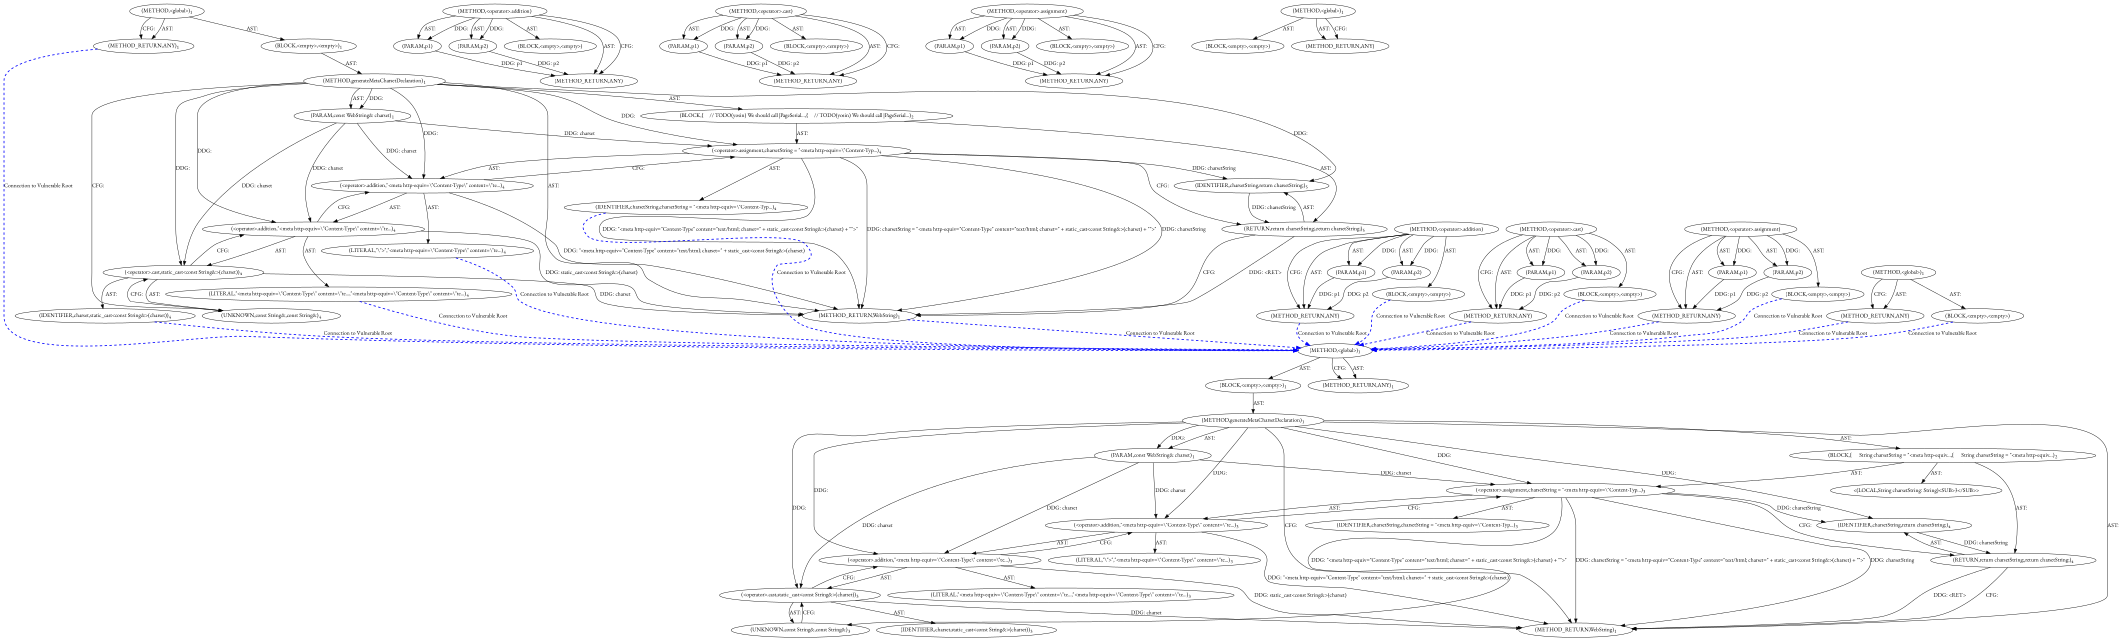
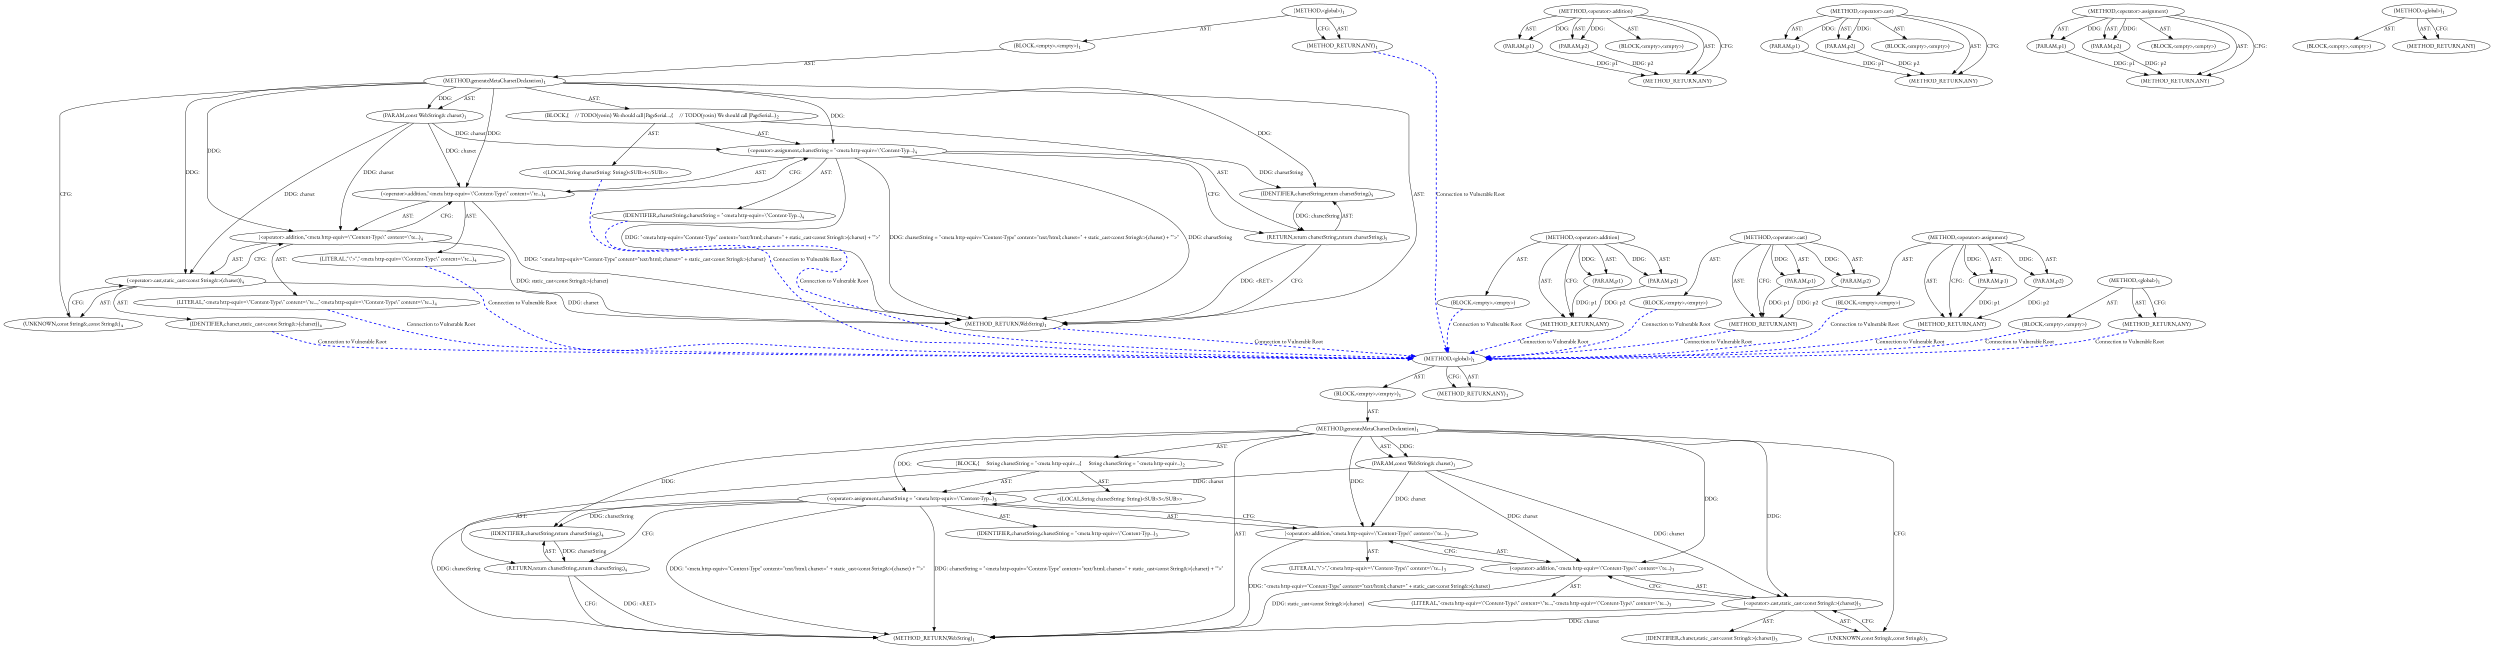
node "<(LOCAL,String charsetString: String)<SUB>4</SUB>>": added
